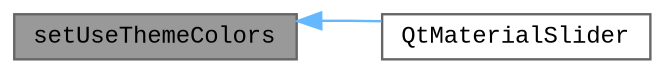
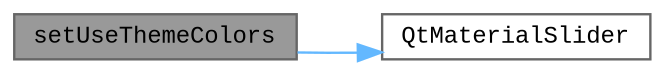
edge "QtMaterialSlider" -> "setUseThemeColors": reversed
